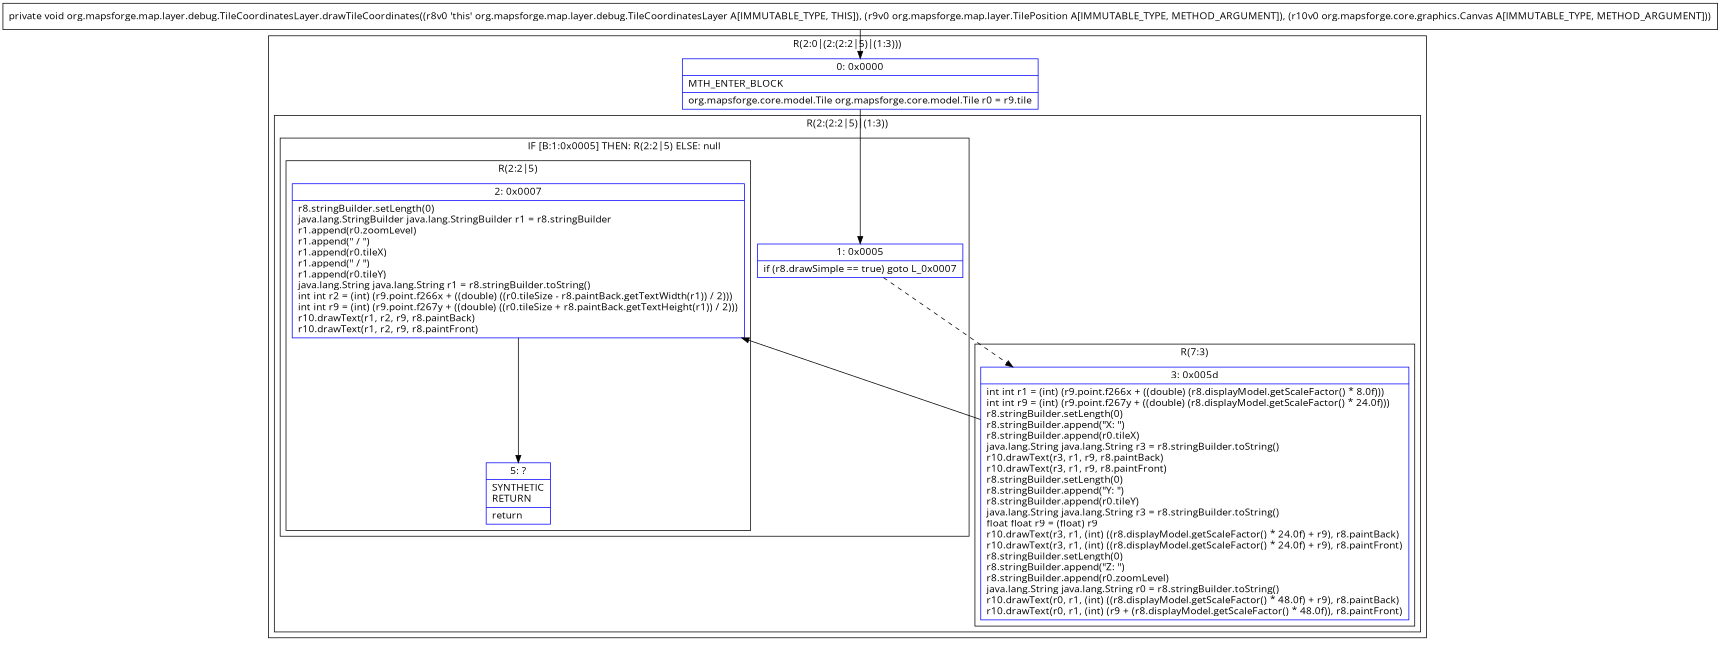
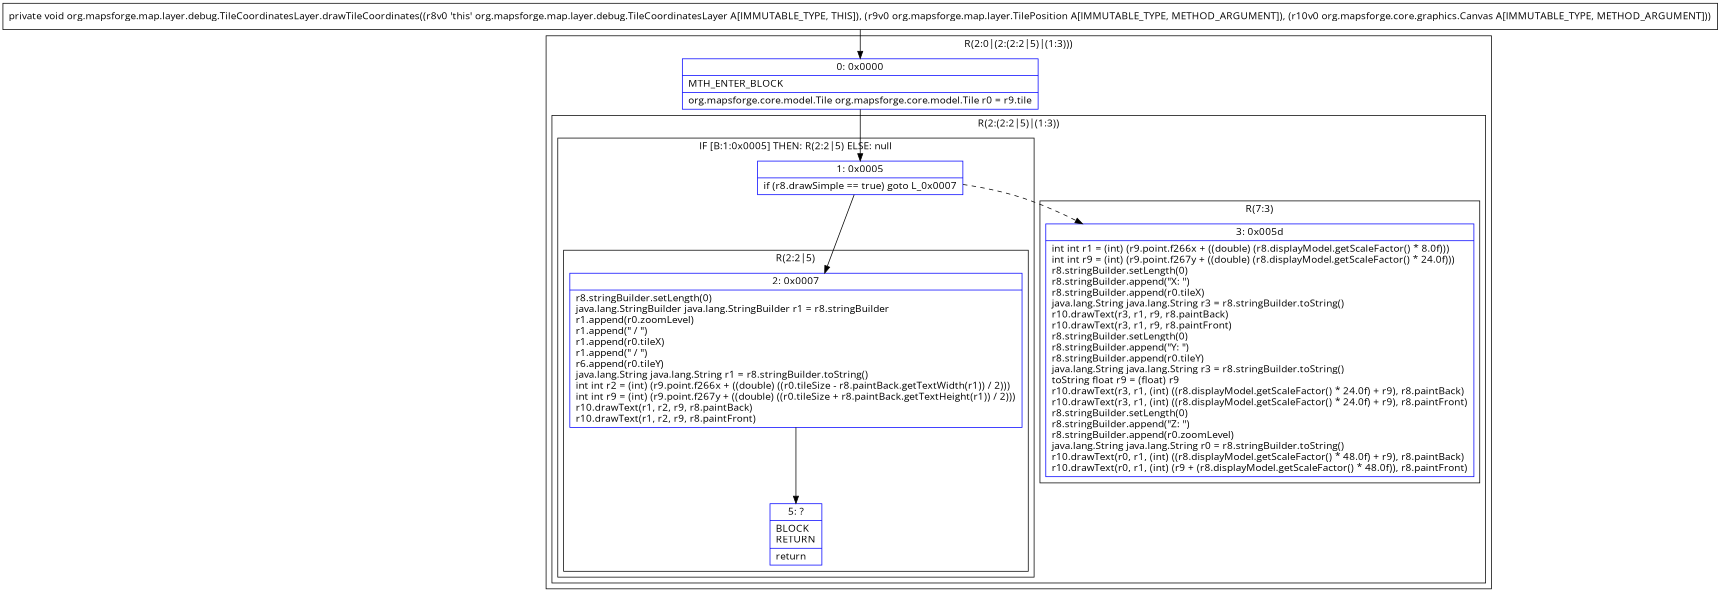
node "2: 0x0007": text "r1.append(r0.tileY)" -> "r6.append(r0.tileY)"
edge "3: 0x005d" -> "2: 0x0007": now "1: 0x0005" -> "2: 0x0007"
node "5: ?": text "SYNTHETIC" -> "BLOCK"
node "3: 0x005d": text "float float r9 = (float) r9" -> "toString float r9 = (float) r9"
